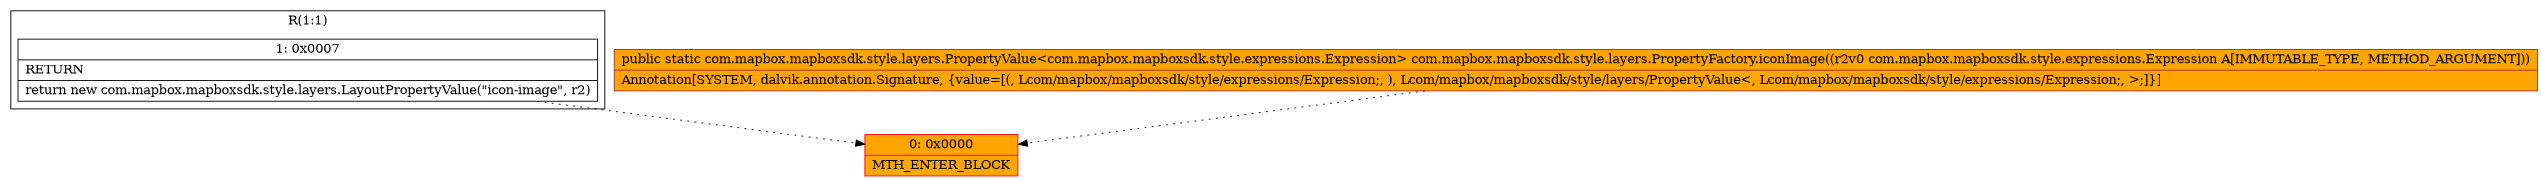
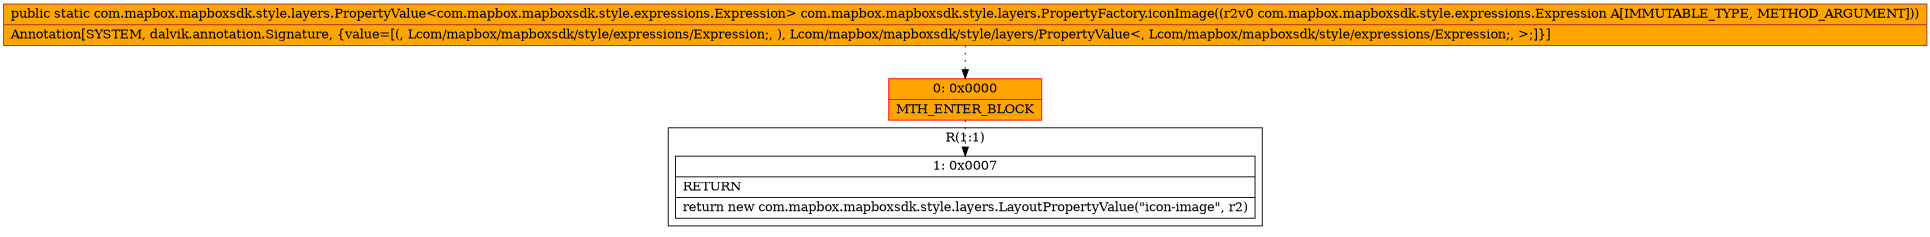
edge "1: 0x0007" -> "0: 0x0000": reversed
